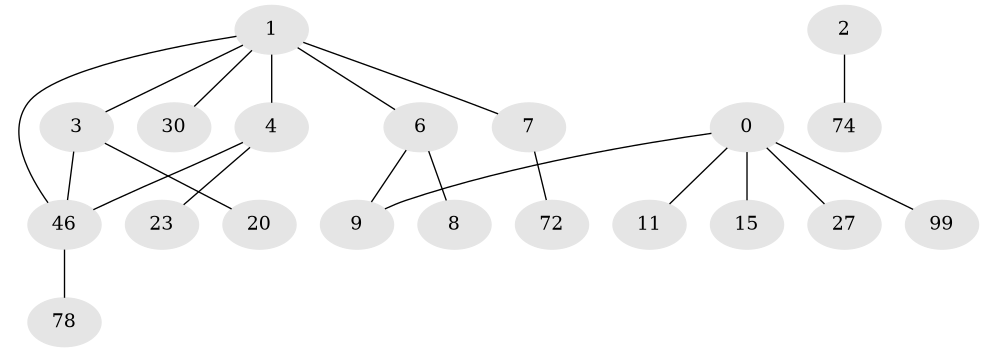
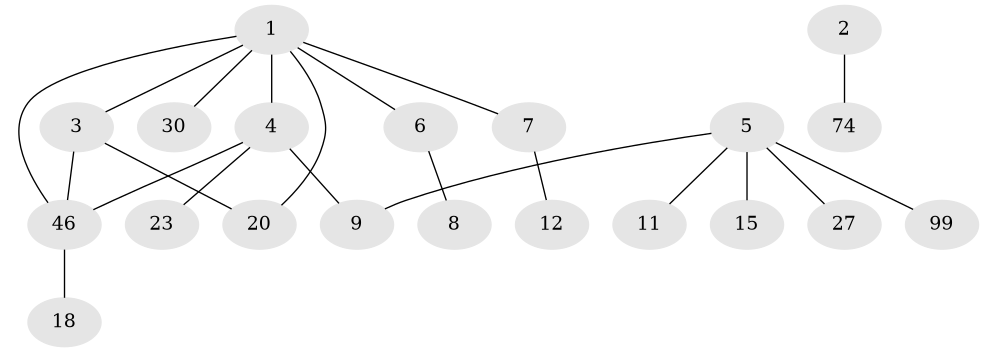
node "0": label "0" -> "5"
edge "1" -- "20": added
edge "6" -- "9": now "4" -- "9"
node "72": label "72" -> "12"
node "78": label "78" -> "18"
